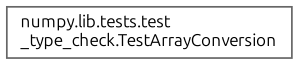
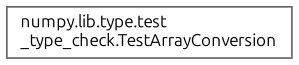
node "numpy.lib.tests.test _type_check.TestArrayConversion": label "numpy.lib.tests.test _type_check.TestArrayConversion" -> "numpy.lib.type.test _type_check.TestArrayConversion"
